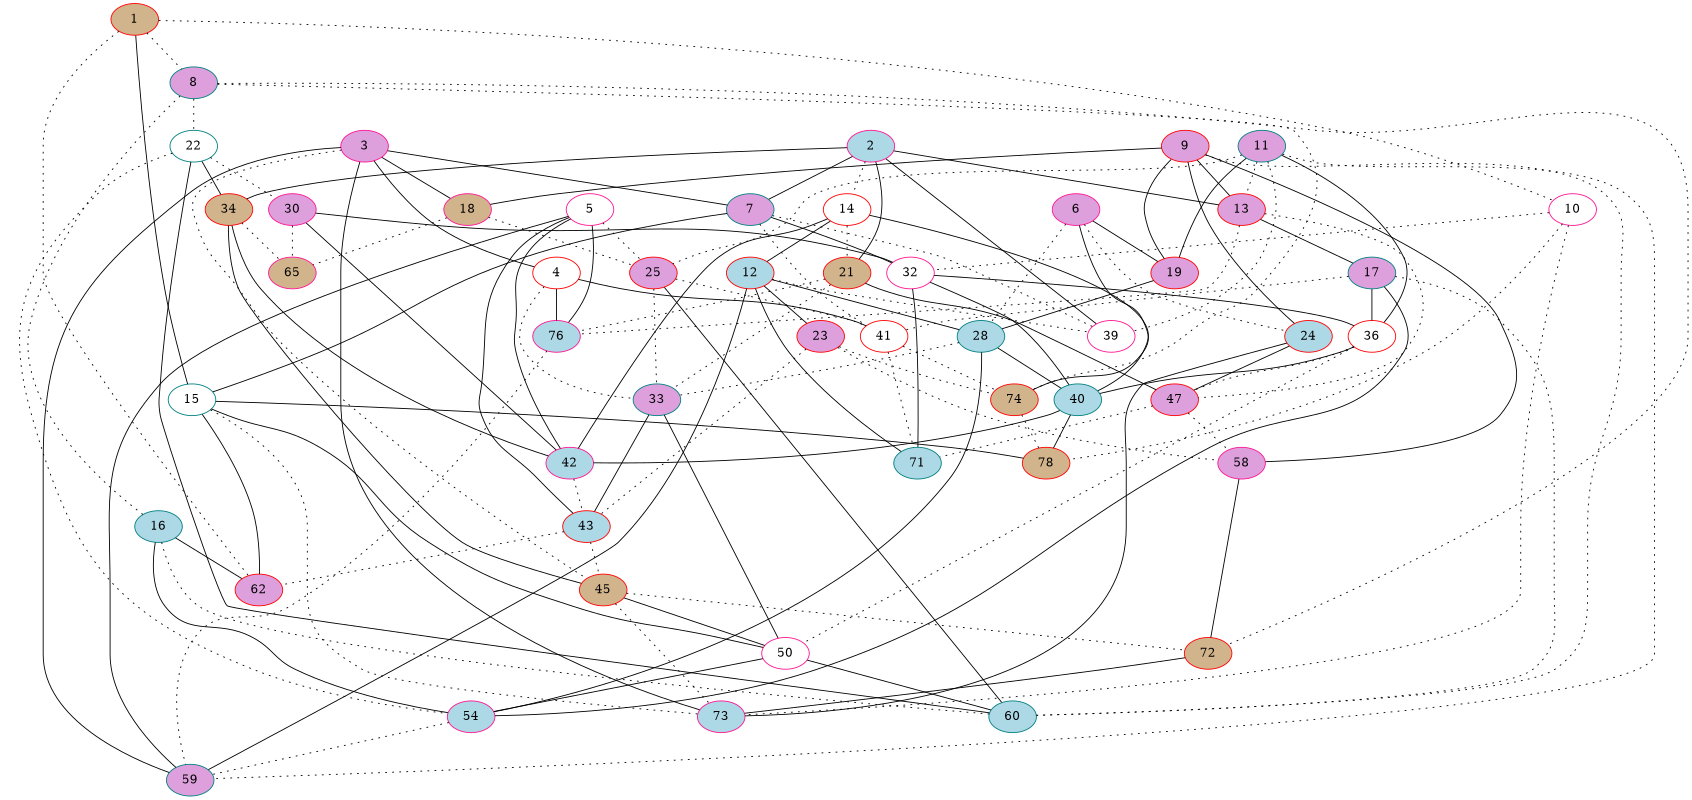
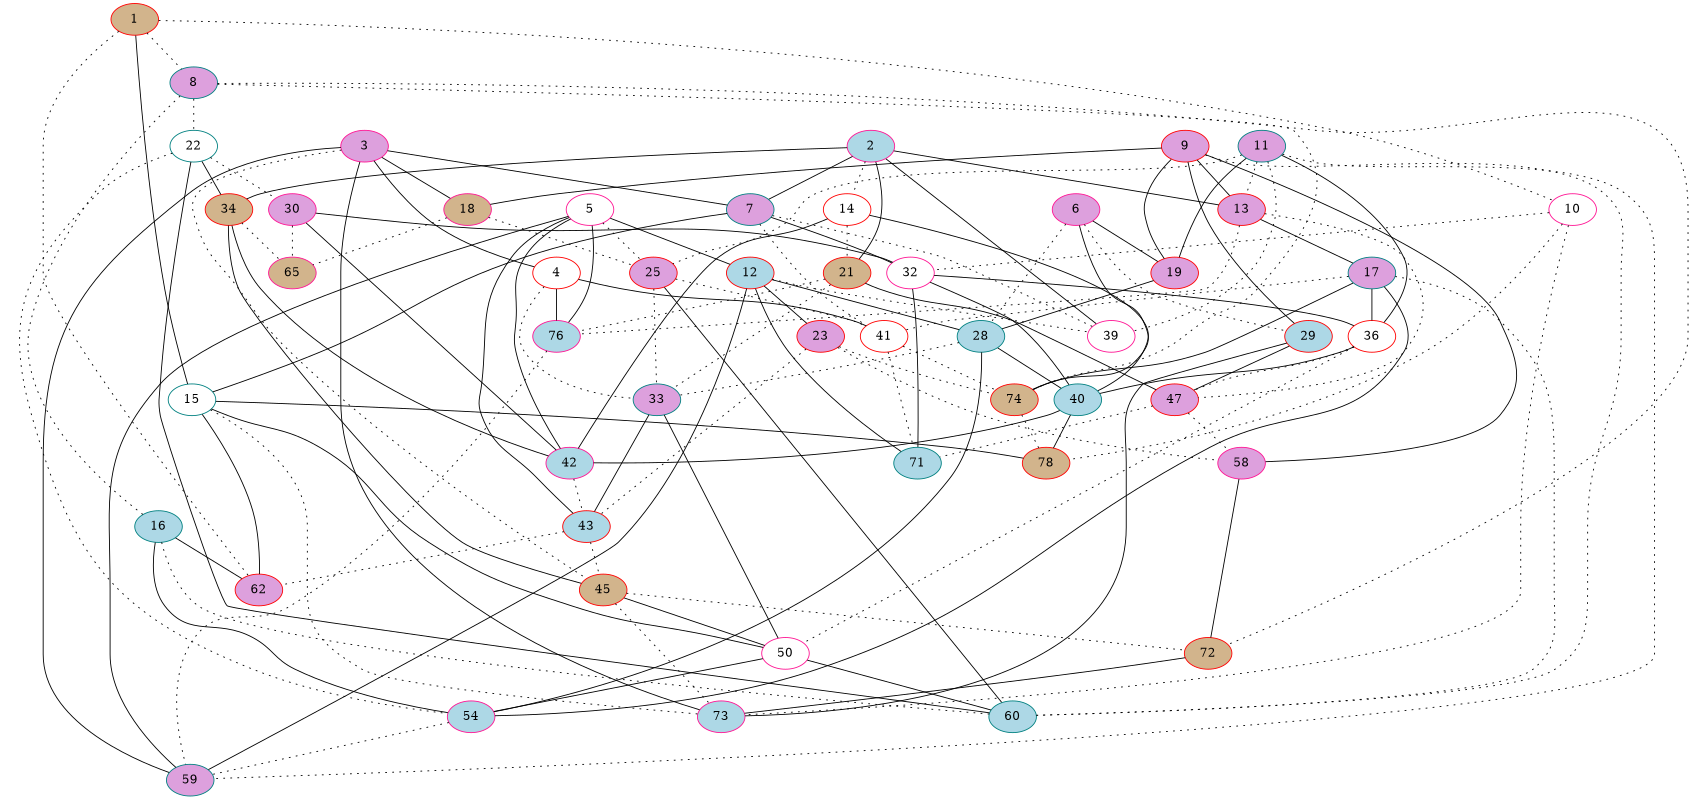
edge "14" -- "12": now "5" -- "12"
node "24": label "24" -> "29"
edge "17" -- "74": added
